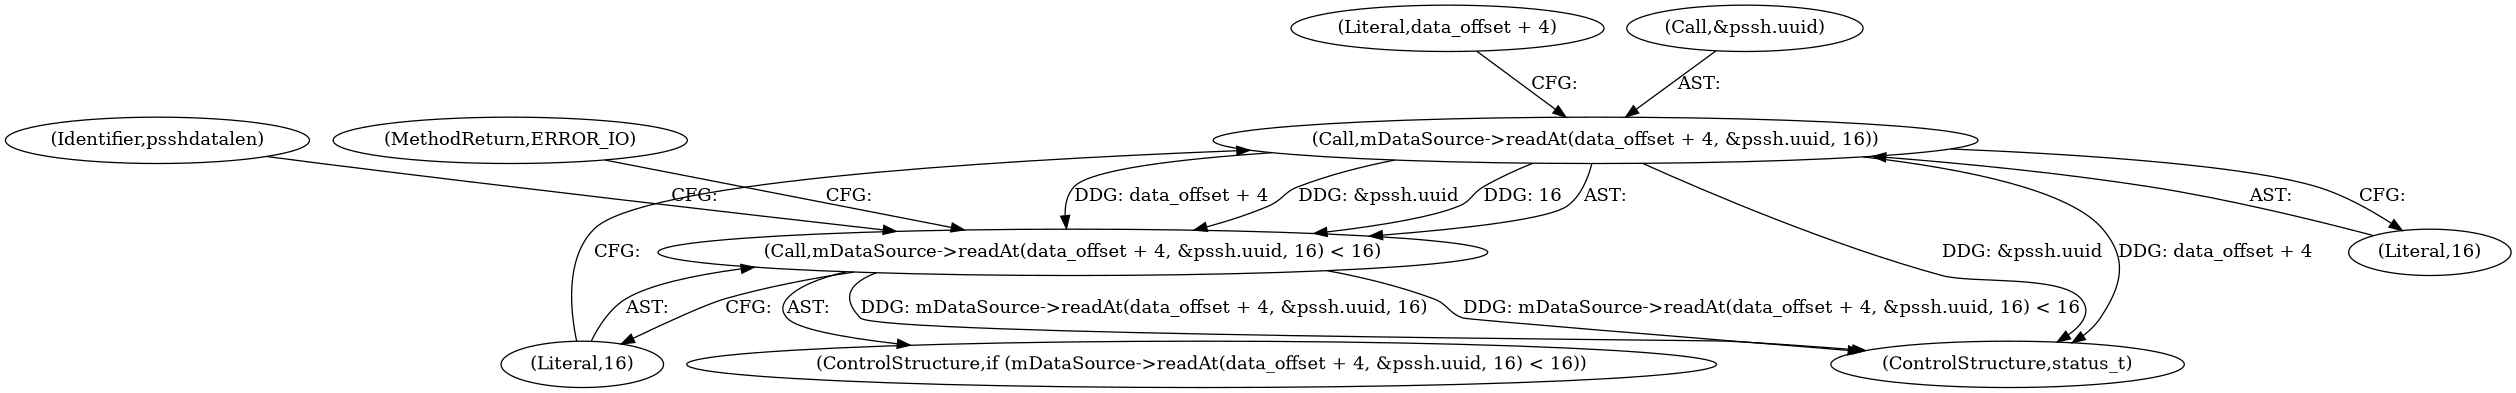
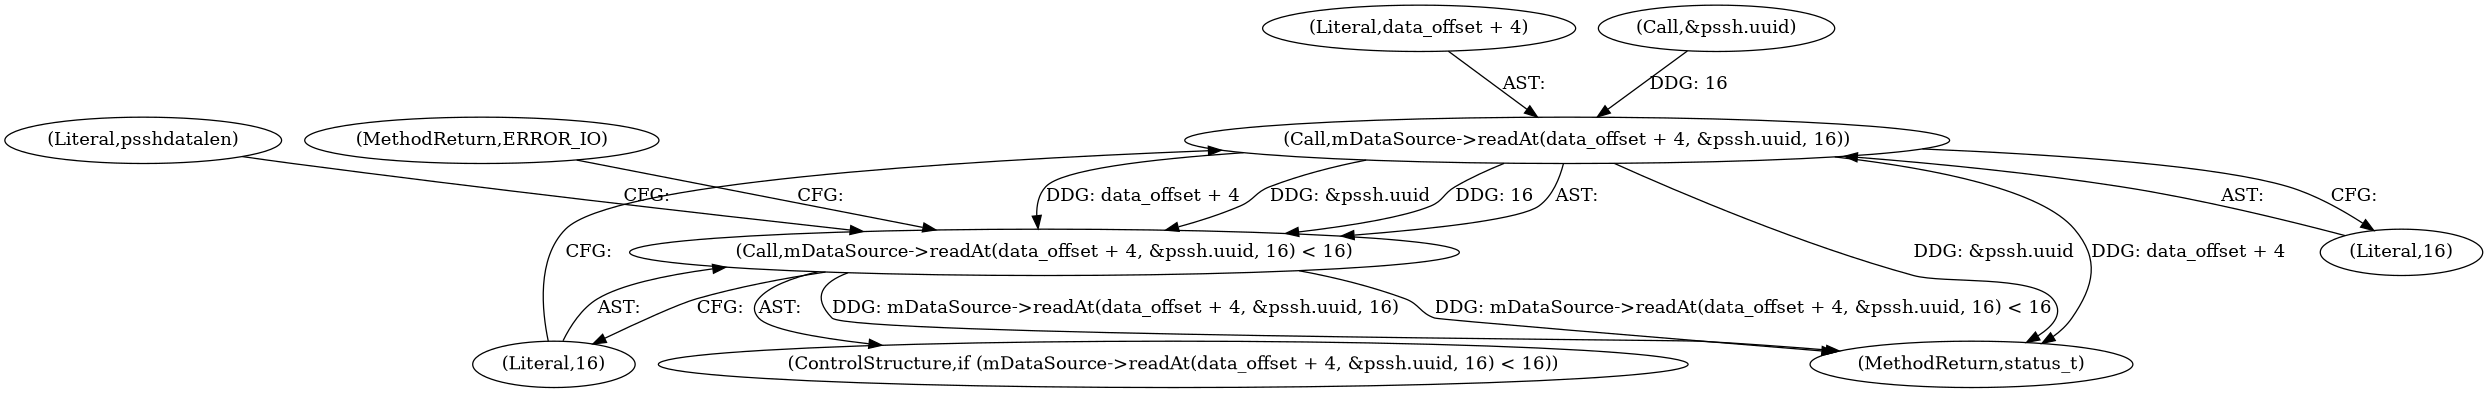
edge "(Literal,data_offset + 4)" -> "(Call,mDataSource->readAt(data_offset + 4, &pssh.uuid, 16))": label "CFG: " -> "AST: "
edge "(Call,&pssh.uuid)" -> "(Call,mDataSource->readAt(data_offset + 4, &pssh.uuid, 16))": label "AST: " -> "DDG: 16"
node "(Identifier,psshdatalen)": label "(Identifier,psshdatalen)" -> "(Literal,psshdatalen)"
node "(ControlStructure,status_t)": label "(ControlStructure,status_t)" -> "(MethodReturn,status_t)"
